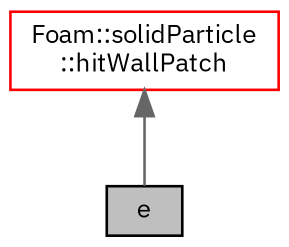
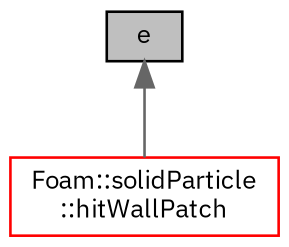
edge "e" -> "Foam::solidParticle ::hitWallPatch": reversed
